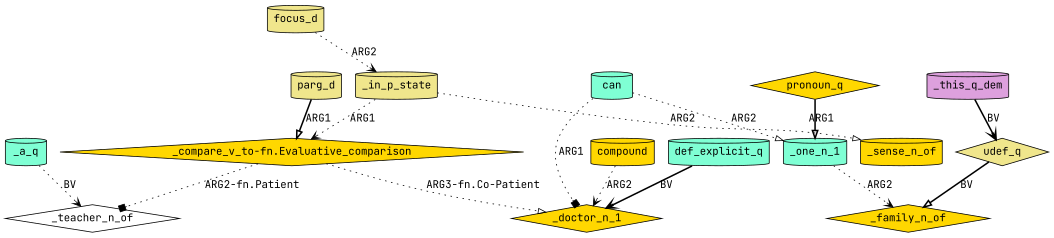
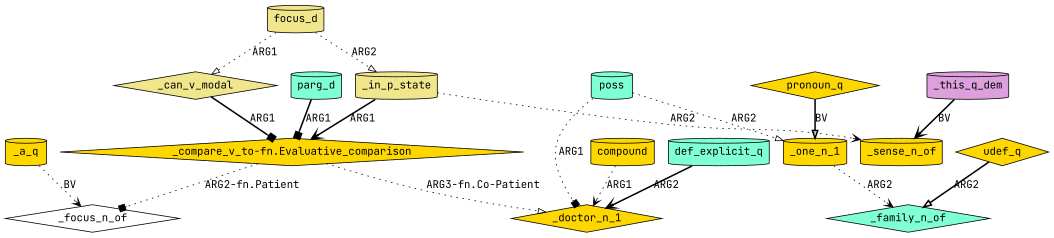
edge "focus_d" -> "_in_p_state": arrowhead vee -> onormal
node "_can_v_modal": added
node "parg_d": fillcolor khaki -> aquamarine
node "can": label "can" -> "poss"
edge "parg_d" -> "_compare_v_to-fn.Evaluative_comparison": arrowhead onormal -> box
edge "_this_q_dem" -> "udef_q": now "_this_q_dem" -> "_sense_n_of"
edge "_in_p_state" -> "_compare_v_to-fn.Evaluative_comparison": style dotted -> bold
edge "pronoun_q" -> "_one_n_1": label "ARG1" -> "BV"
edge "_in_p_state" -> "_sense_n_of": arrowhead onormal -> vee
node "_a_q": fillcolor aquamarine -> gold
node "_one_n_1": fillcolor aquamarine -> gold
node "udef_q": fillcolor khaki -> gold
edge "compound" -> "_doctor_n_1": label "ARG2" -> "ARG1"
edge "def_explicit_q" -> "_doctor_n_1": label "BV" -> "ARG2"
edge "udef_q" -> "_family_n_of": label "BV" -> "ARG2"
node "_teacher_n_of": label "_teacher_n_of" -> "_focus_n_of"
node "_family_n_of": fillcolor gold -> aquamarine
